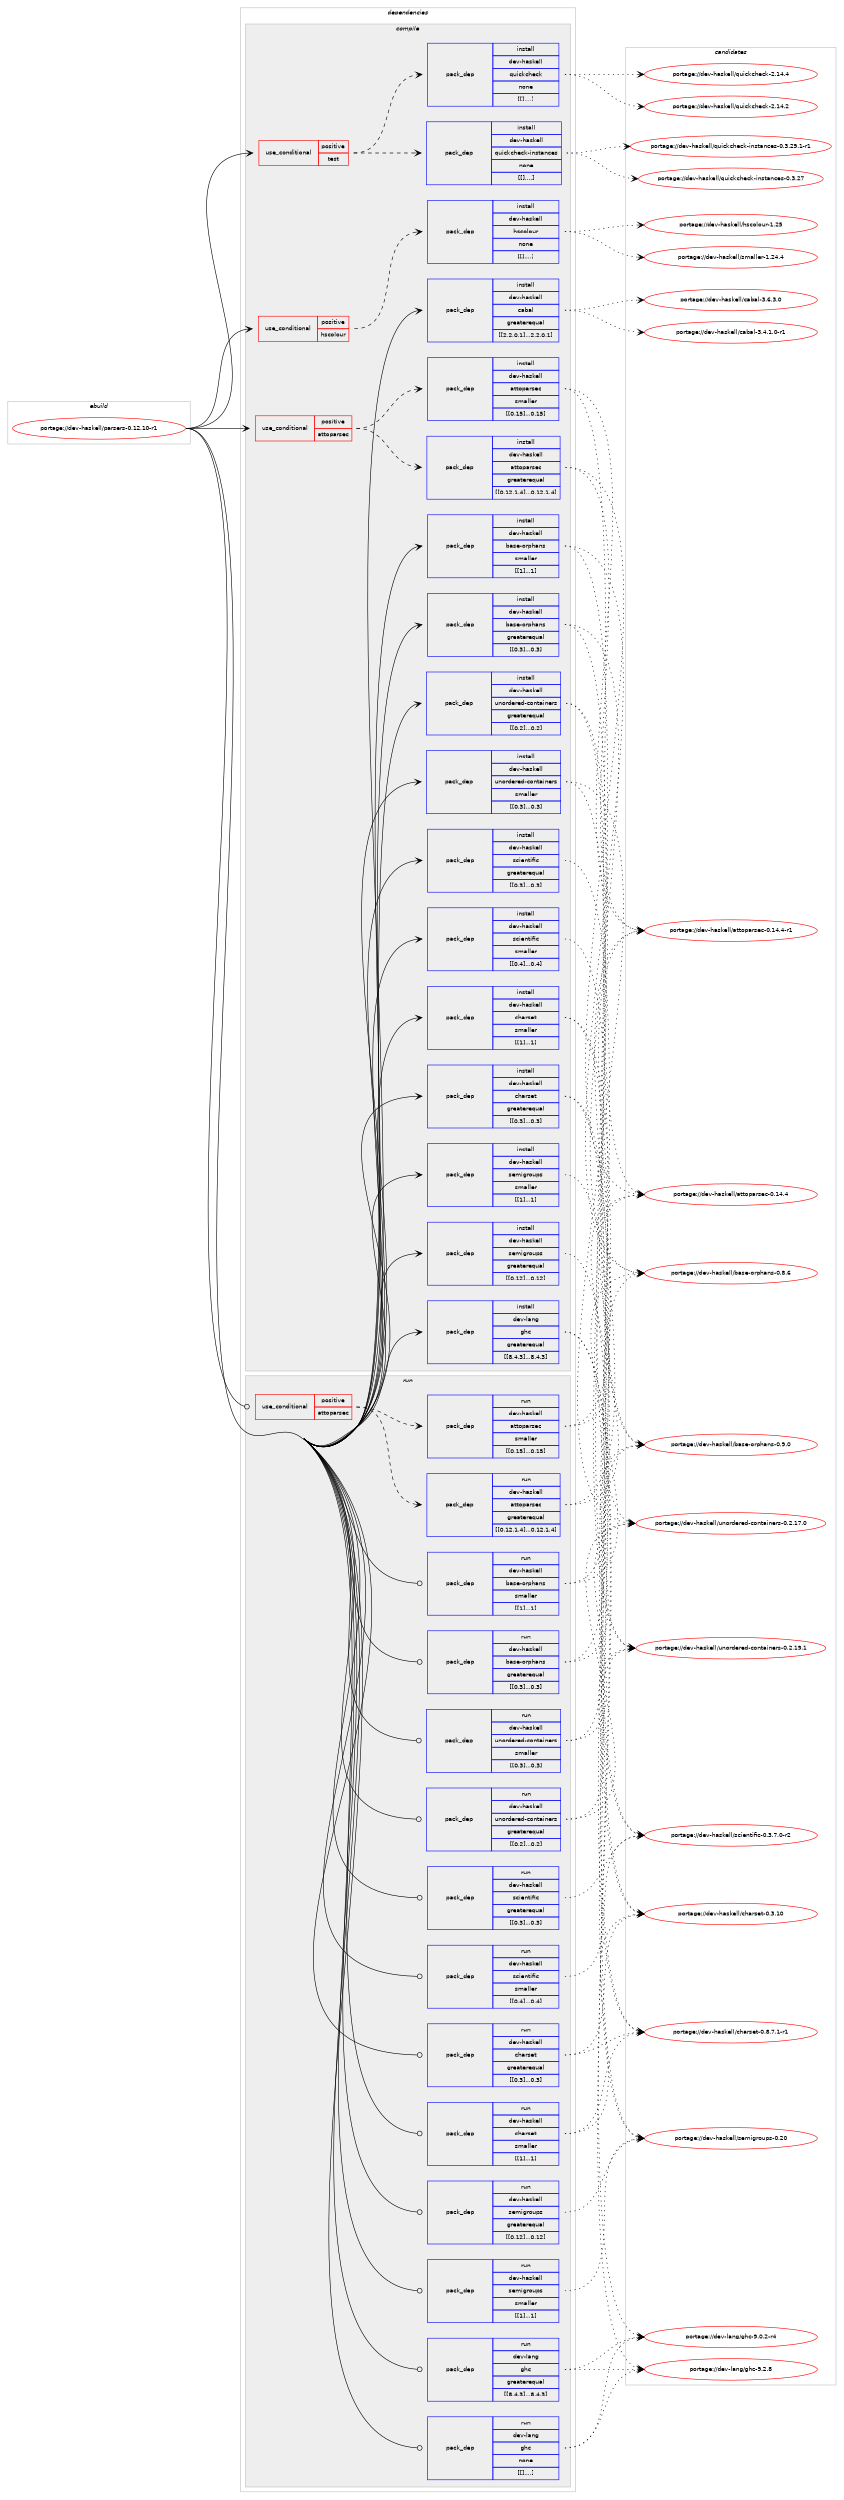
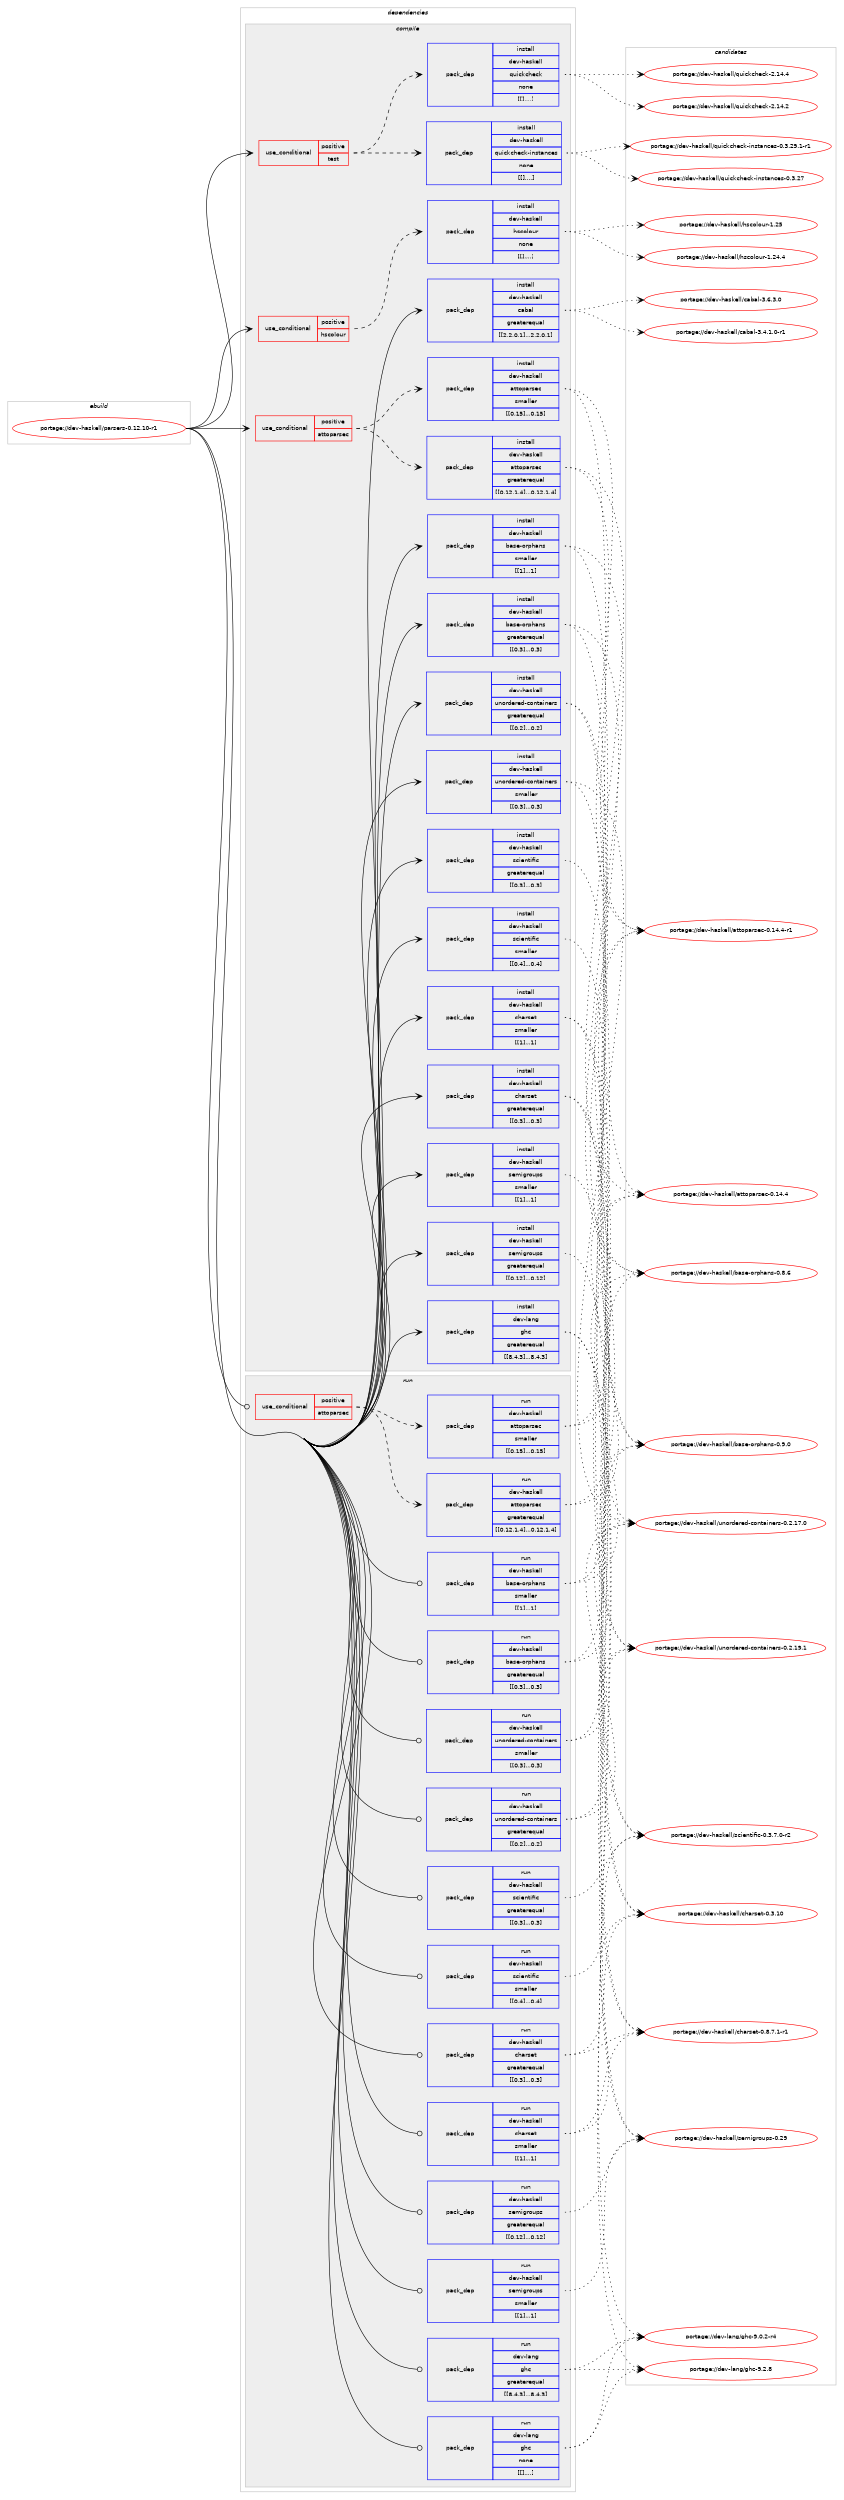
node "portage://dev-haskell/smaller-1.24.4": label "portage://dev-haskell/smaller-1.24.4" -> "portage://dev-haskell/hscolour-1.24.4"
node "portage://dev-haskell/semigroups-0.20": label "portage://dev-haskell/semigroups-0.20" -> "portage://dev-haskell/semigroups-0.29"
